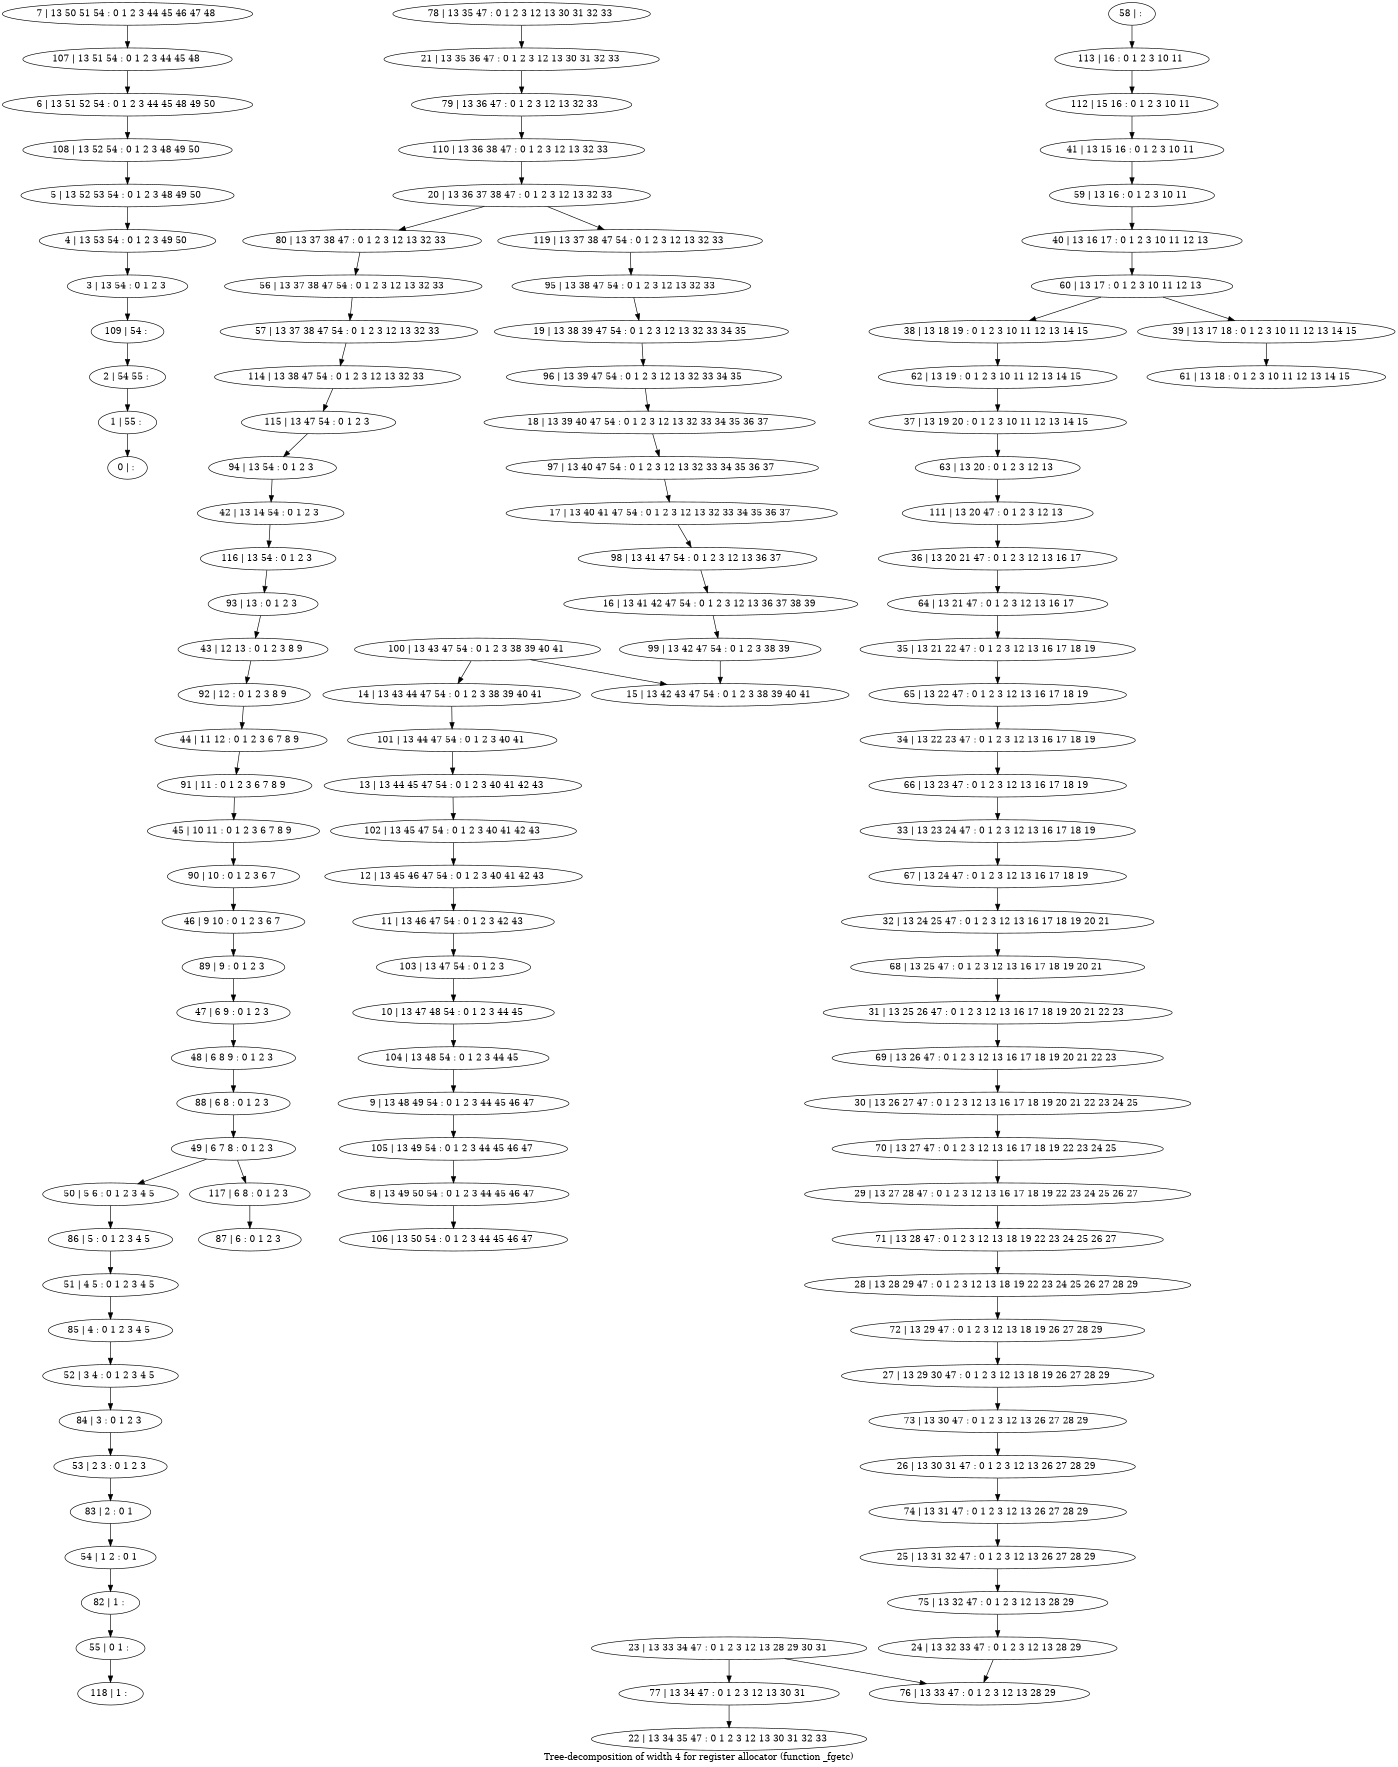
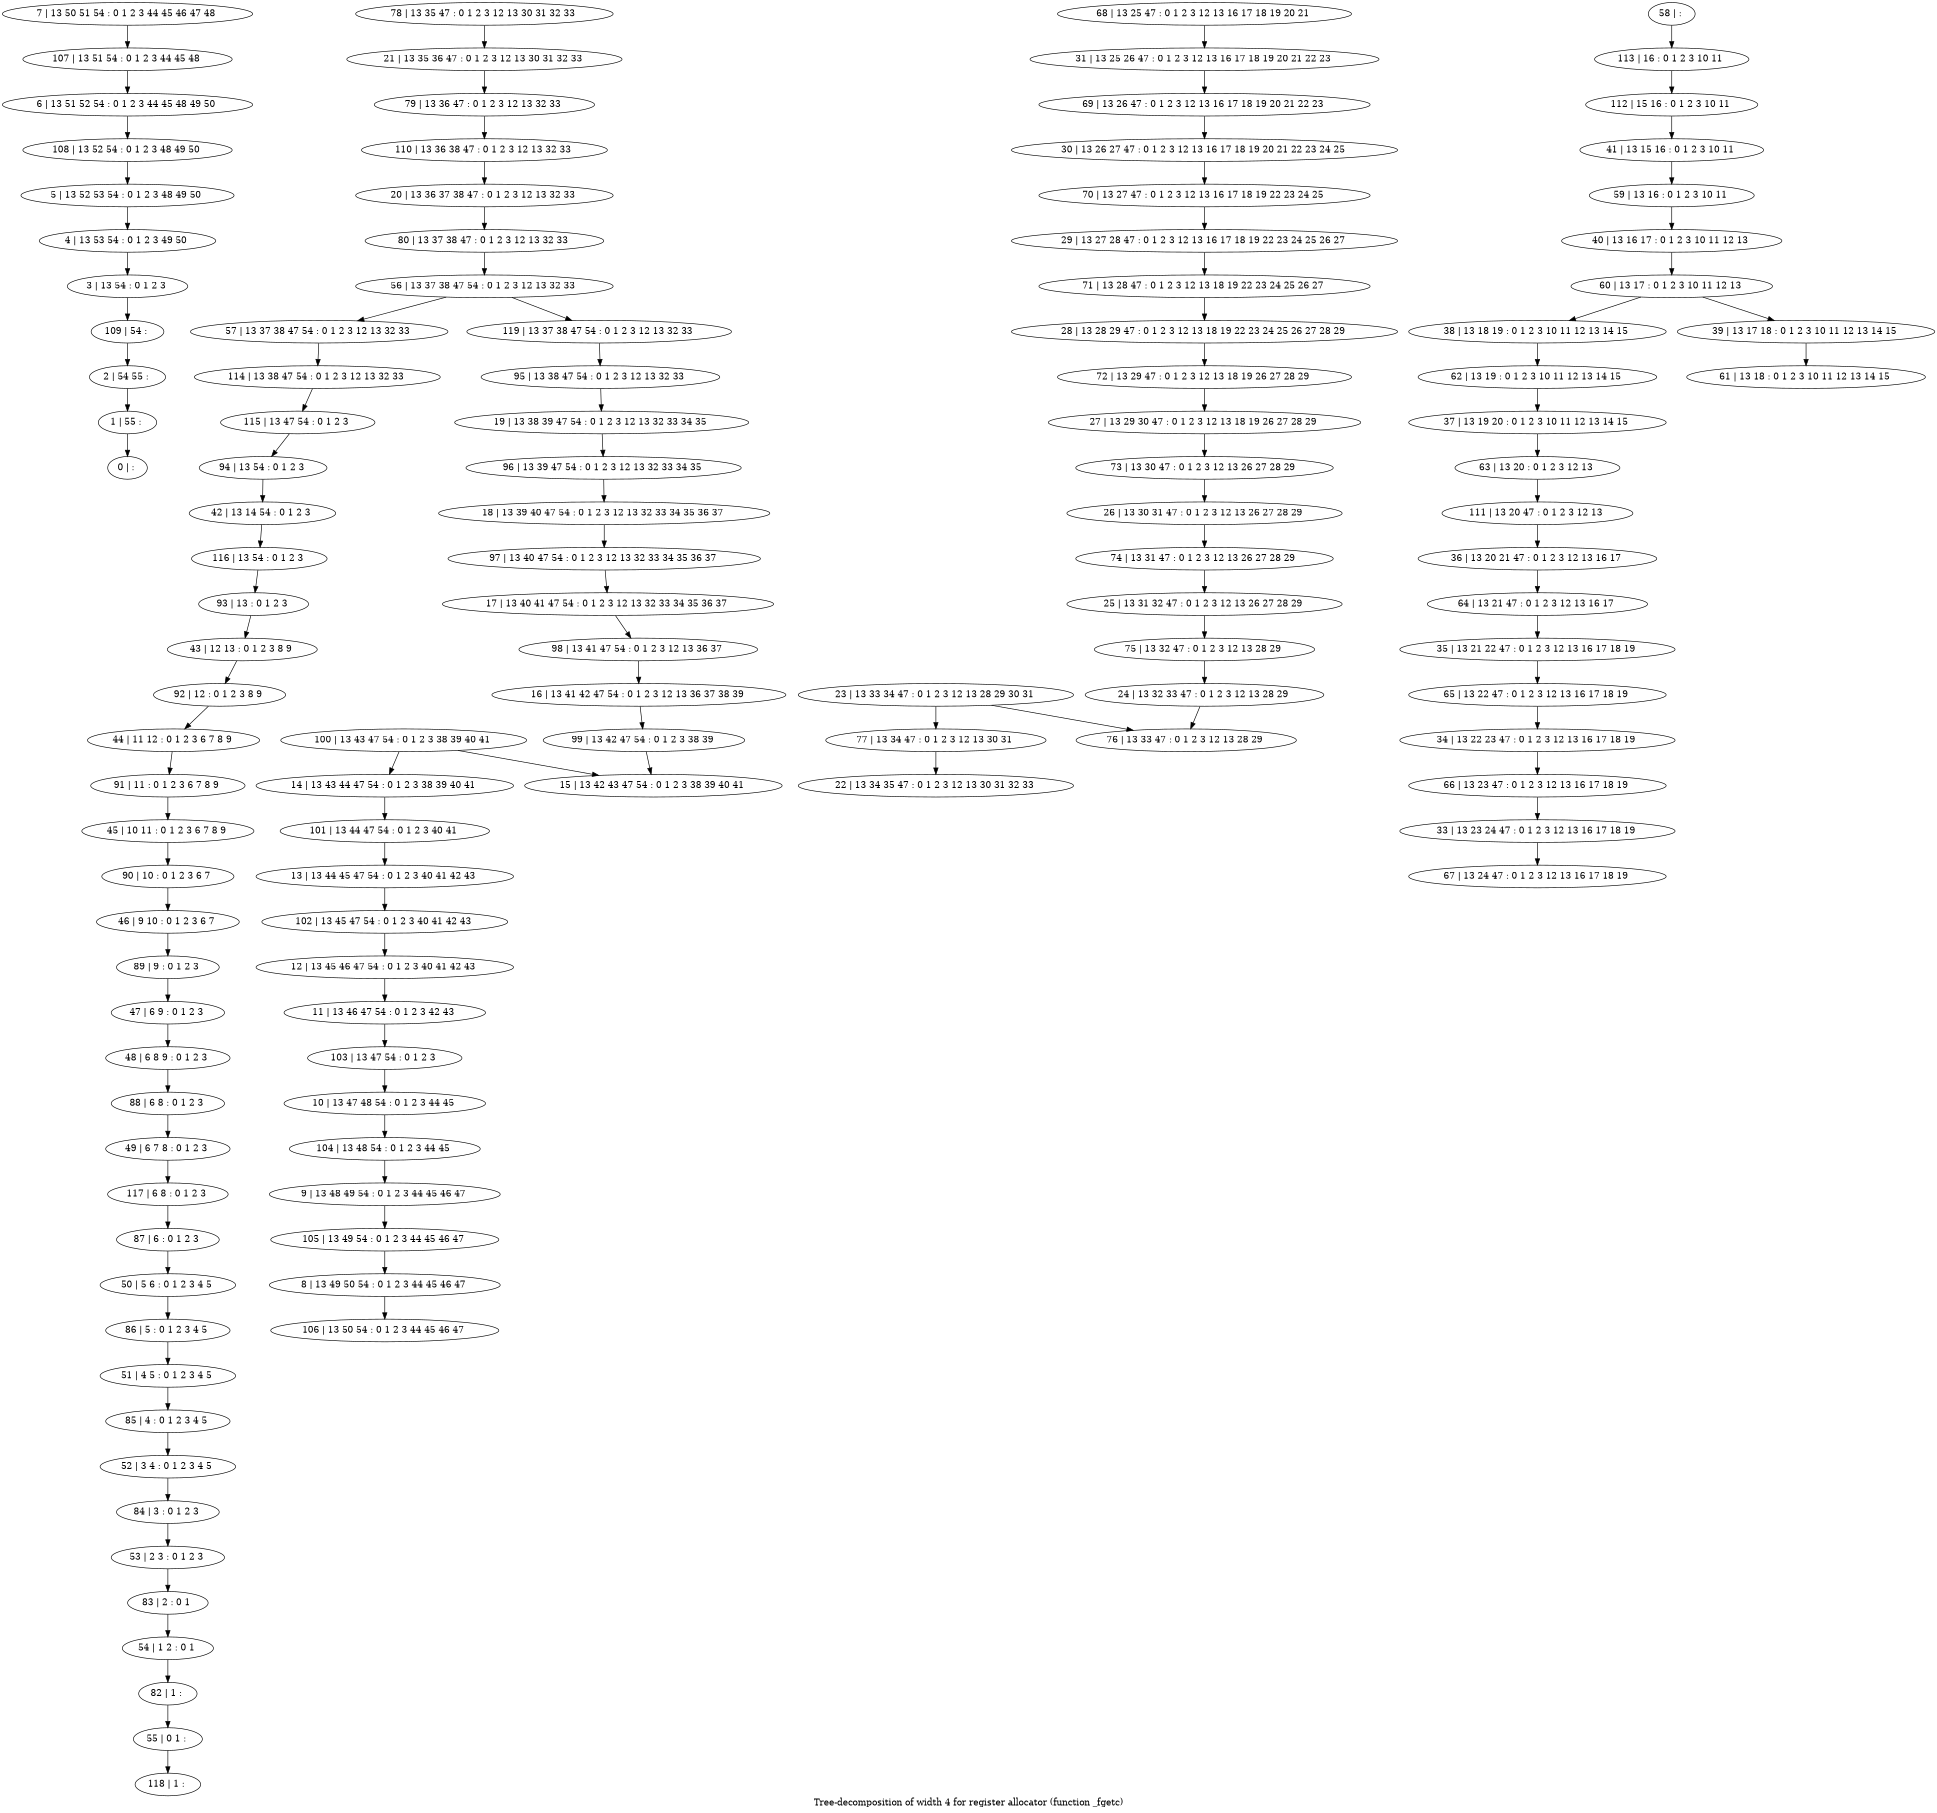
edge "20 | 13 36 37 38 47 : 0 1 2 3 12 13 32 33" -> "119 | 13 37 38 47 54 : 0 1 2 3 12 13 32 33": now "56 | 13 37 38 47 54 : 0 1 2 3 12 13 32 33" -> "119 | 13 37 38 47 54 : 0 1 2 3 12 13 32 33"
node "32 | 13 24 25 47 : 0 1 2 3 12 13 16 17 18 19 20 21": removed
edge "49 | 6 7 8 : 0 1 2 3" -> "50 | 5 6 : 0 1 2 3 4 5": now "87 | 6 : 0 1 2 3" -> "50 | 5 6 : 0 1 2 3 4 5"
